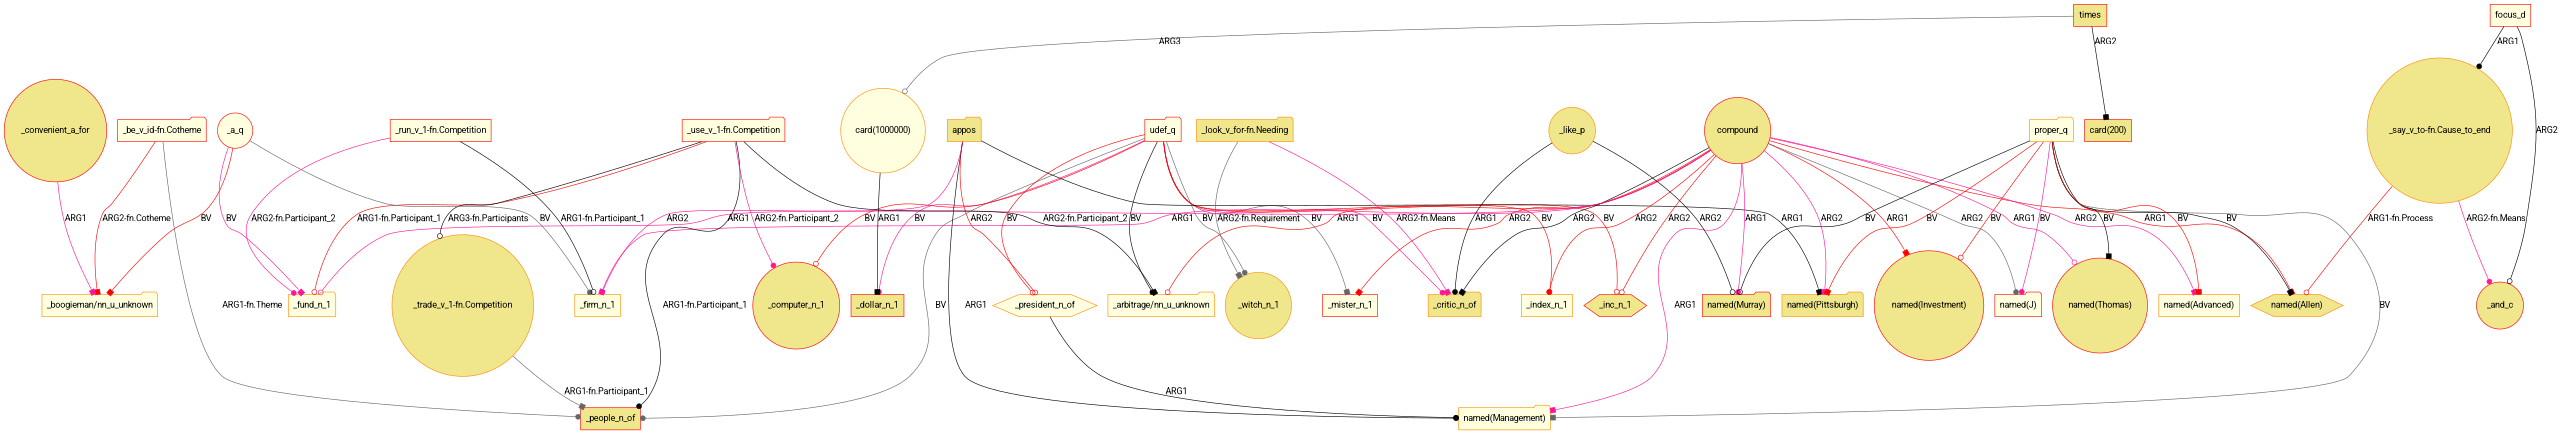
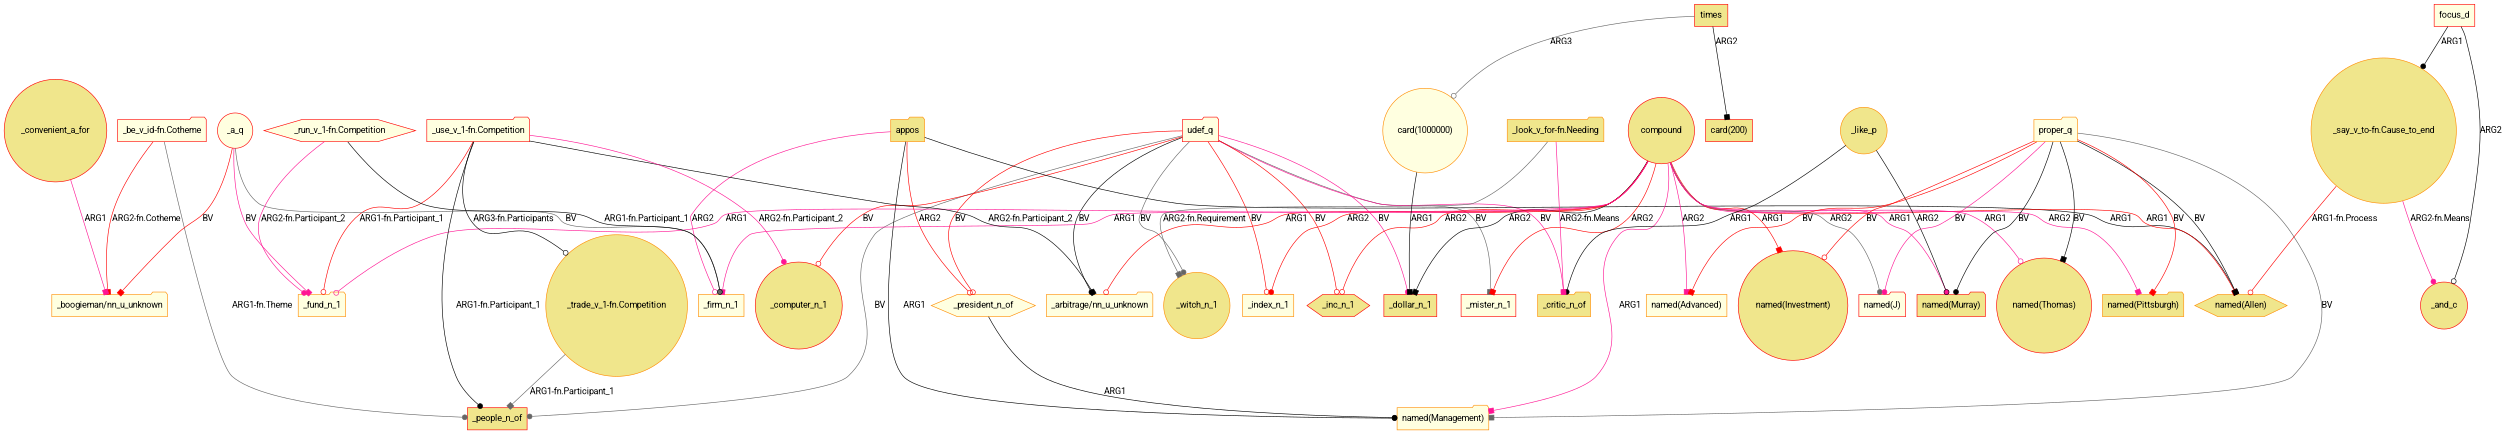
node "_run_v_1-fn.Competition": shape box -> hexagon
edge "appos" -> "named(Pittsburgh)": now "appos" -> "named(Allen)"
edge "proper_q" -> "named(Murray)": arrowhead odot -> dot
edge "compound" -> "_critic_n_of": now "compound" -> "_dollar_n_1"
